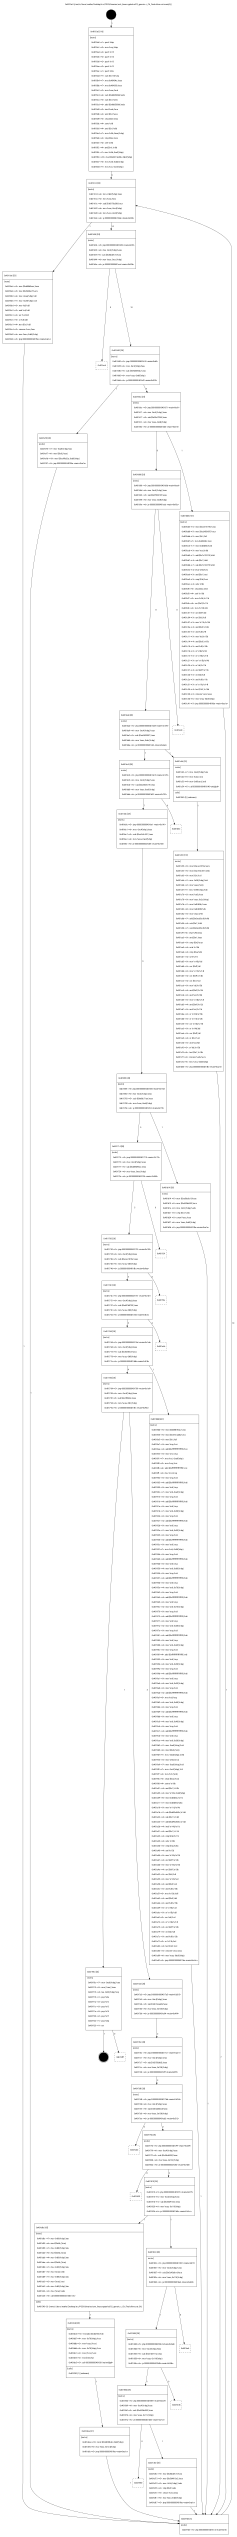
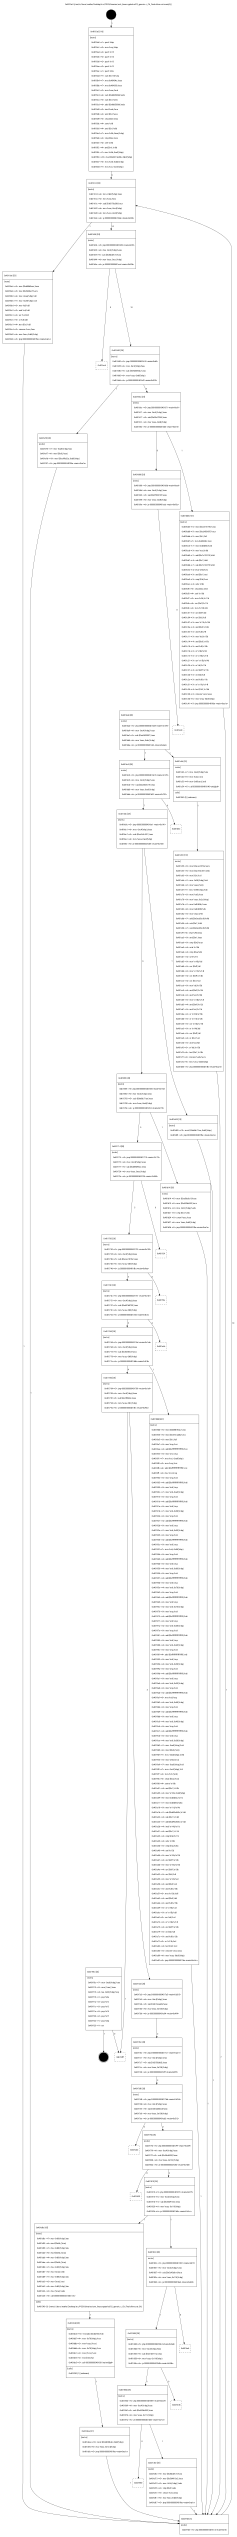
edge "0x401688 [28]" -> "0x4016a4 [28]": removed, label "8"
node "0x401d05 [15]": added
edge "0x401784 [28]" -> "0x401f0c [24]": now "0x401784 [28]" -> "0x401dff"
